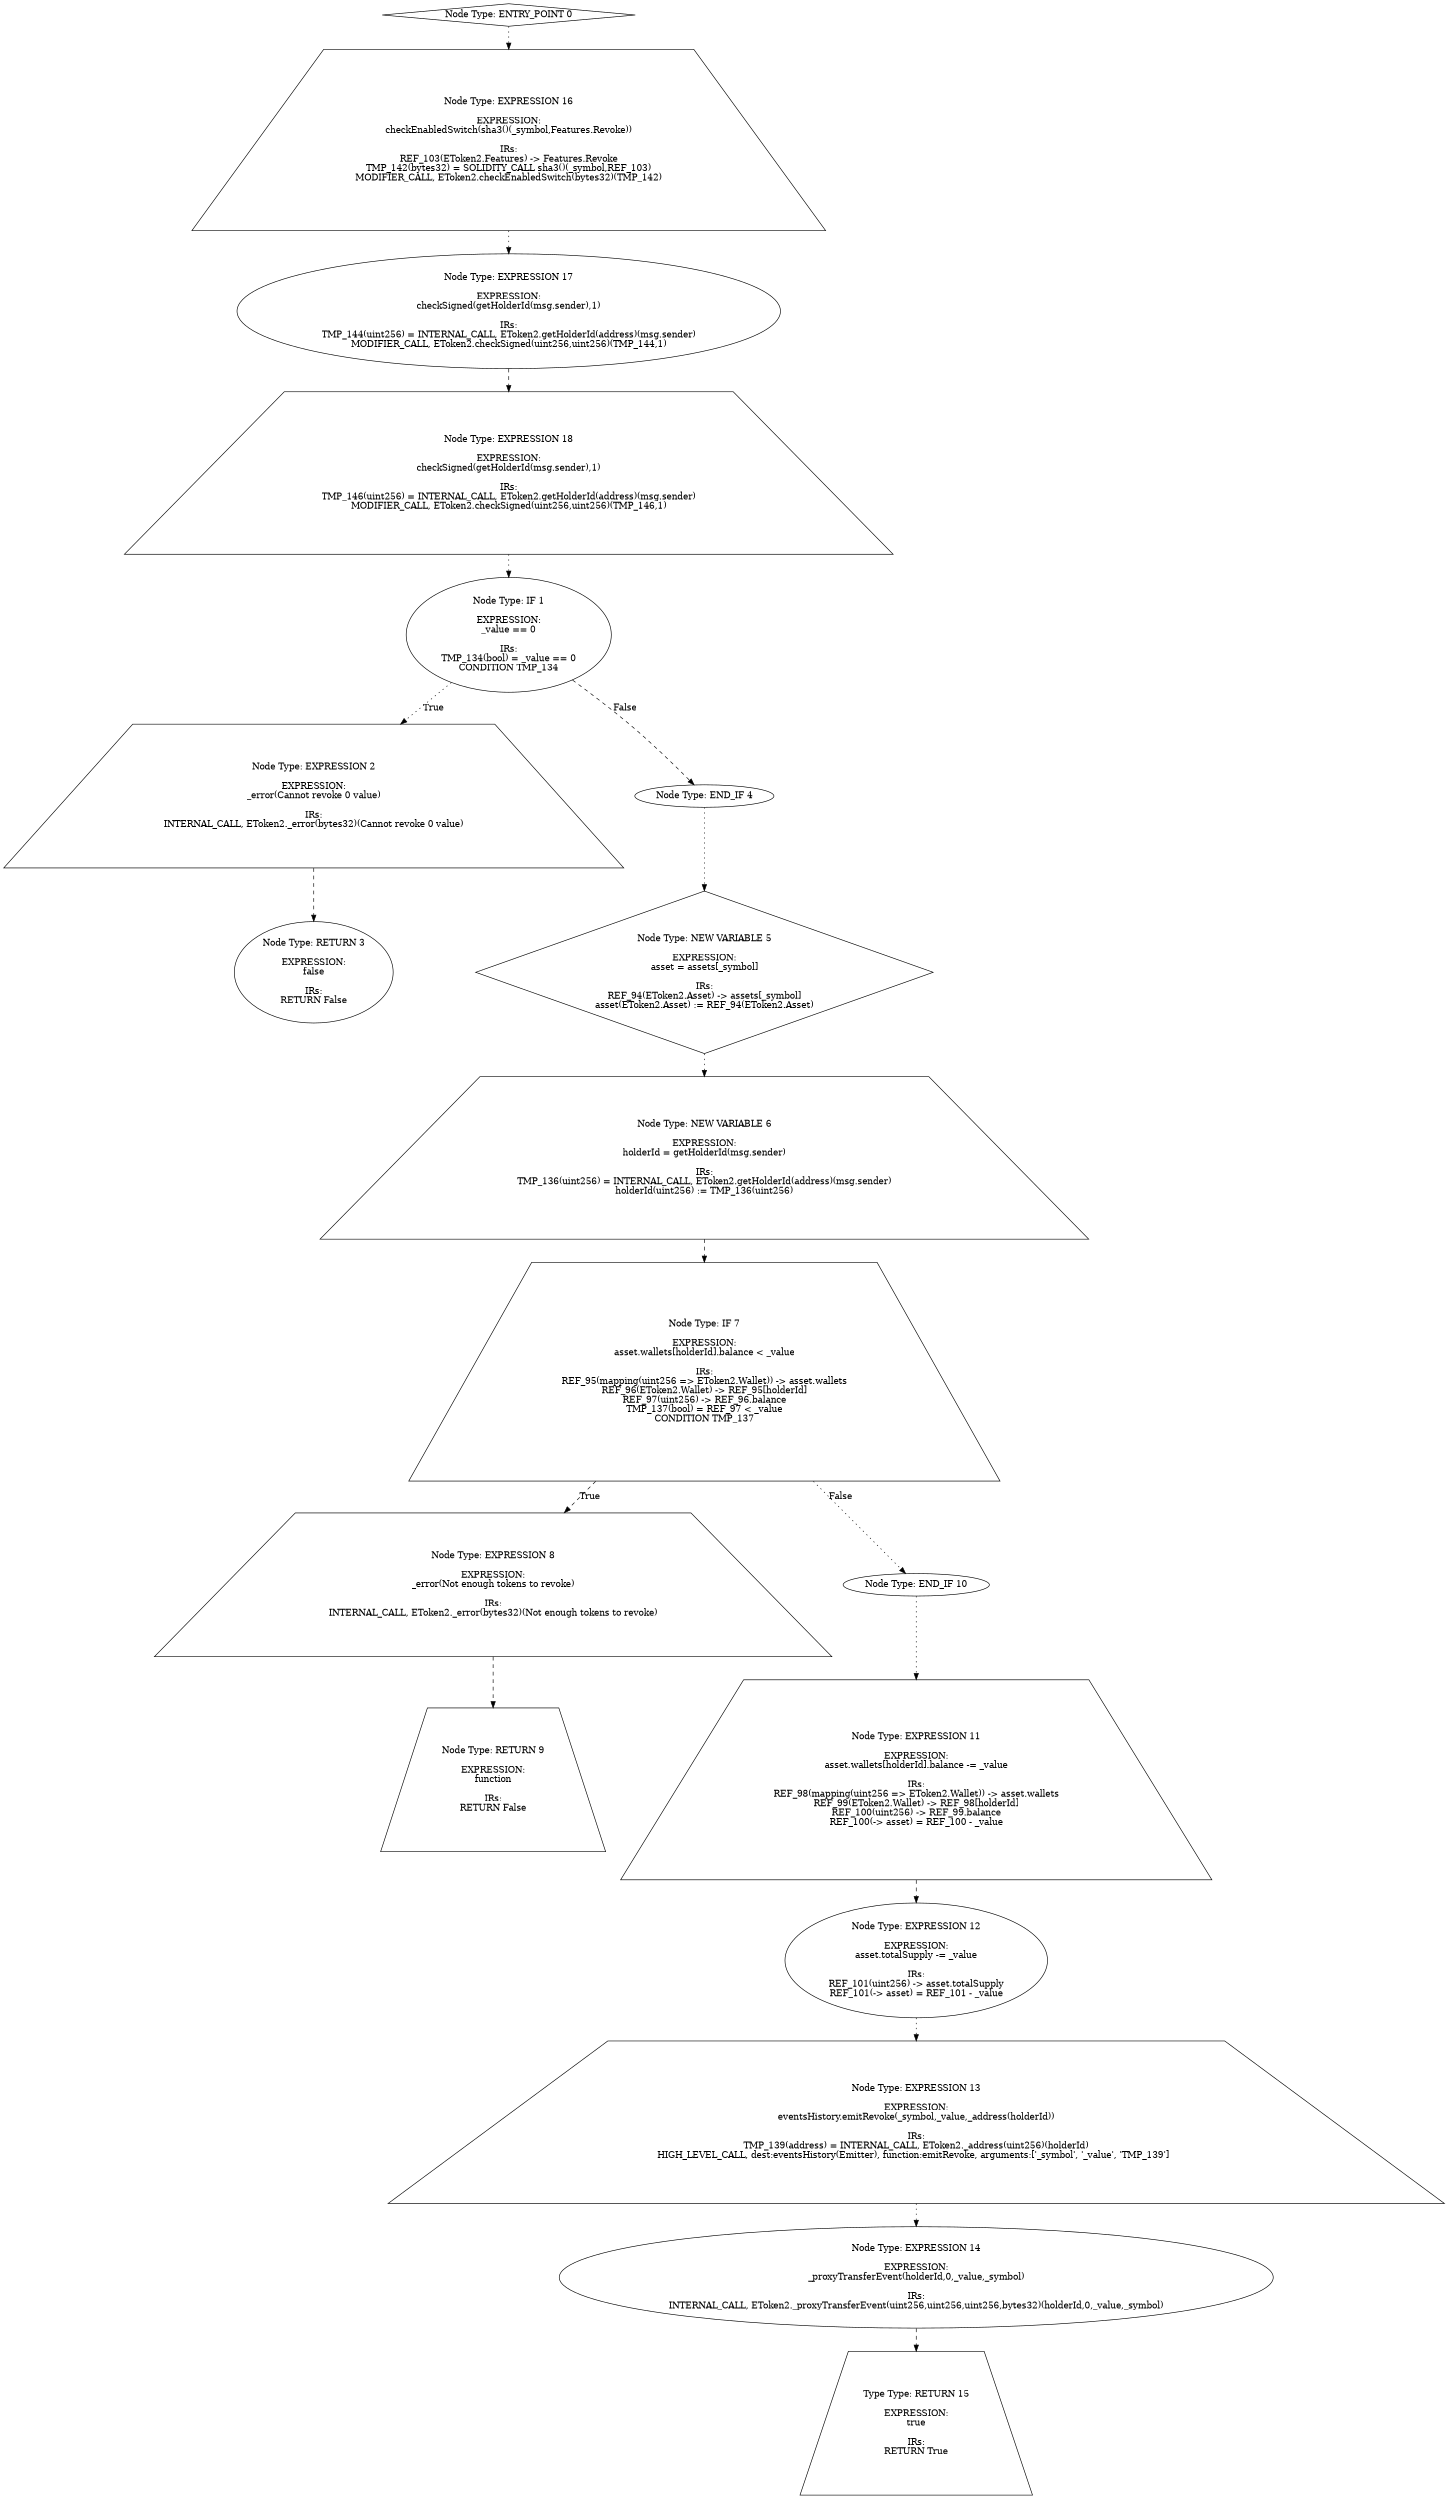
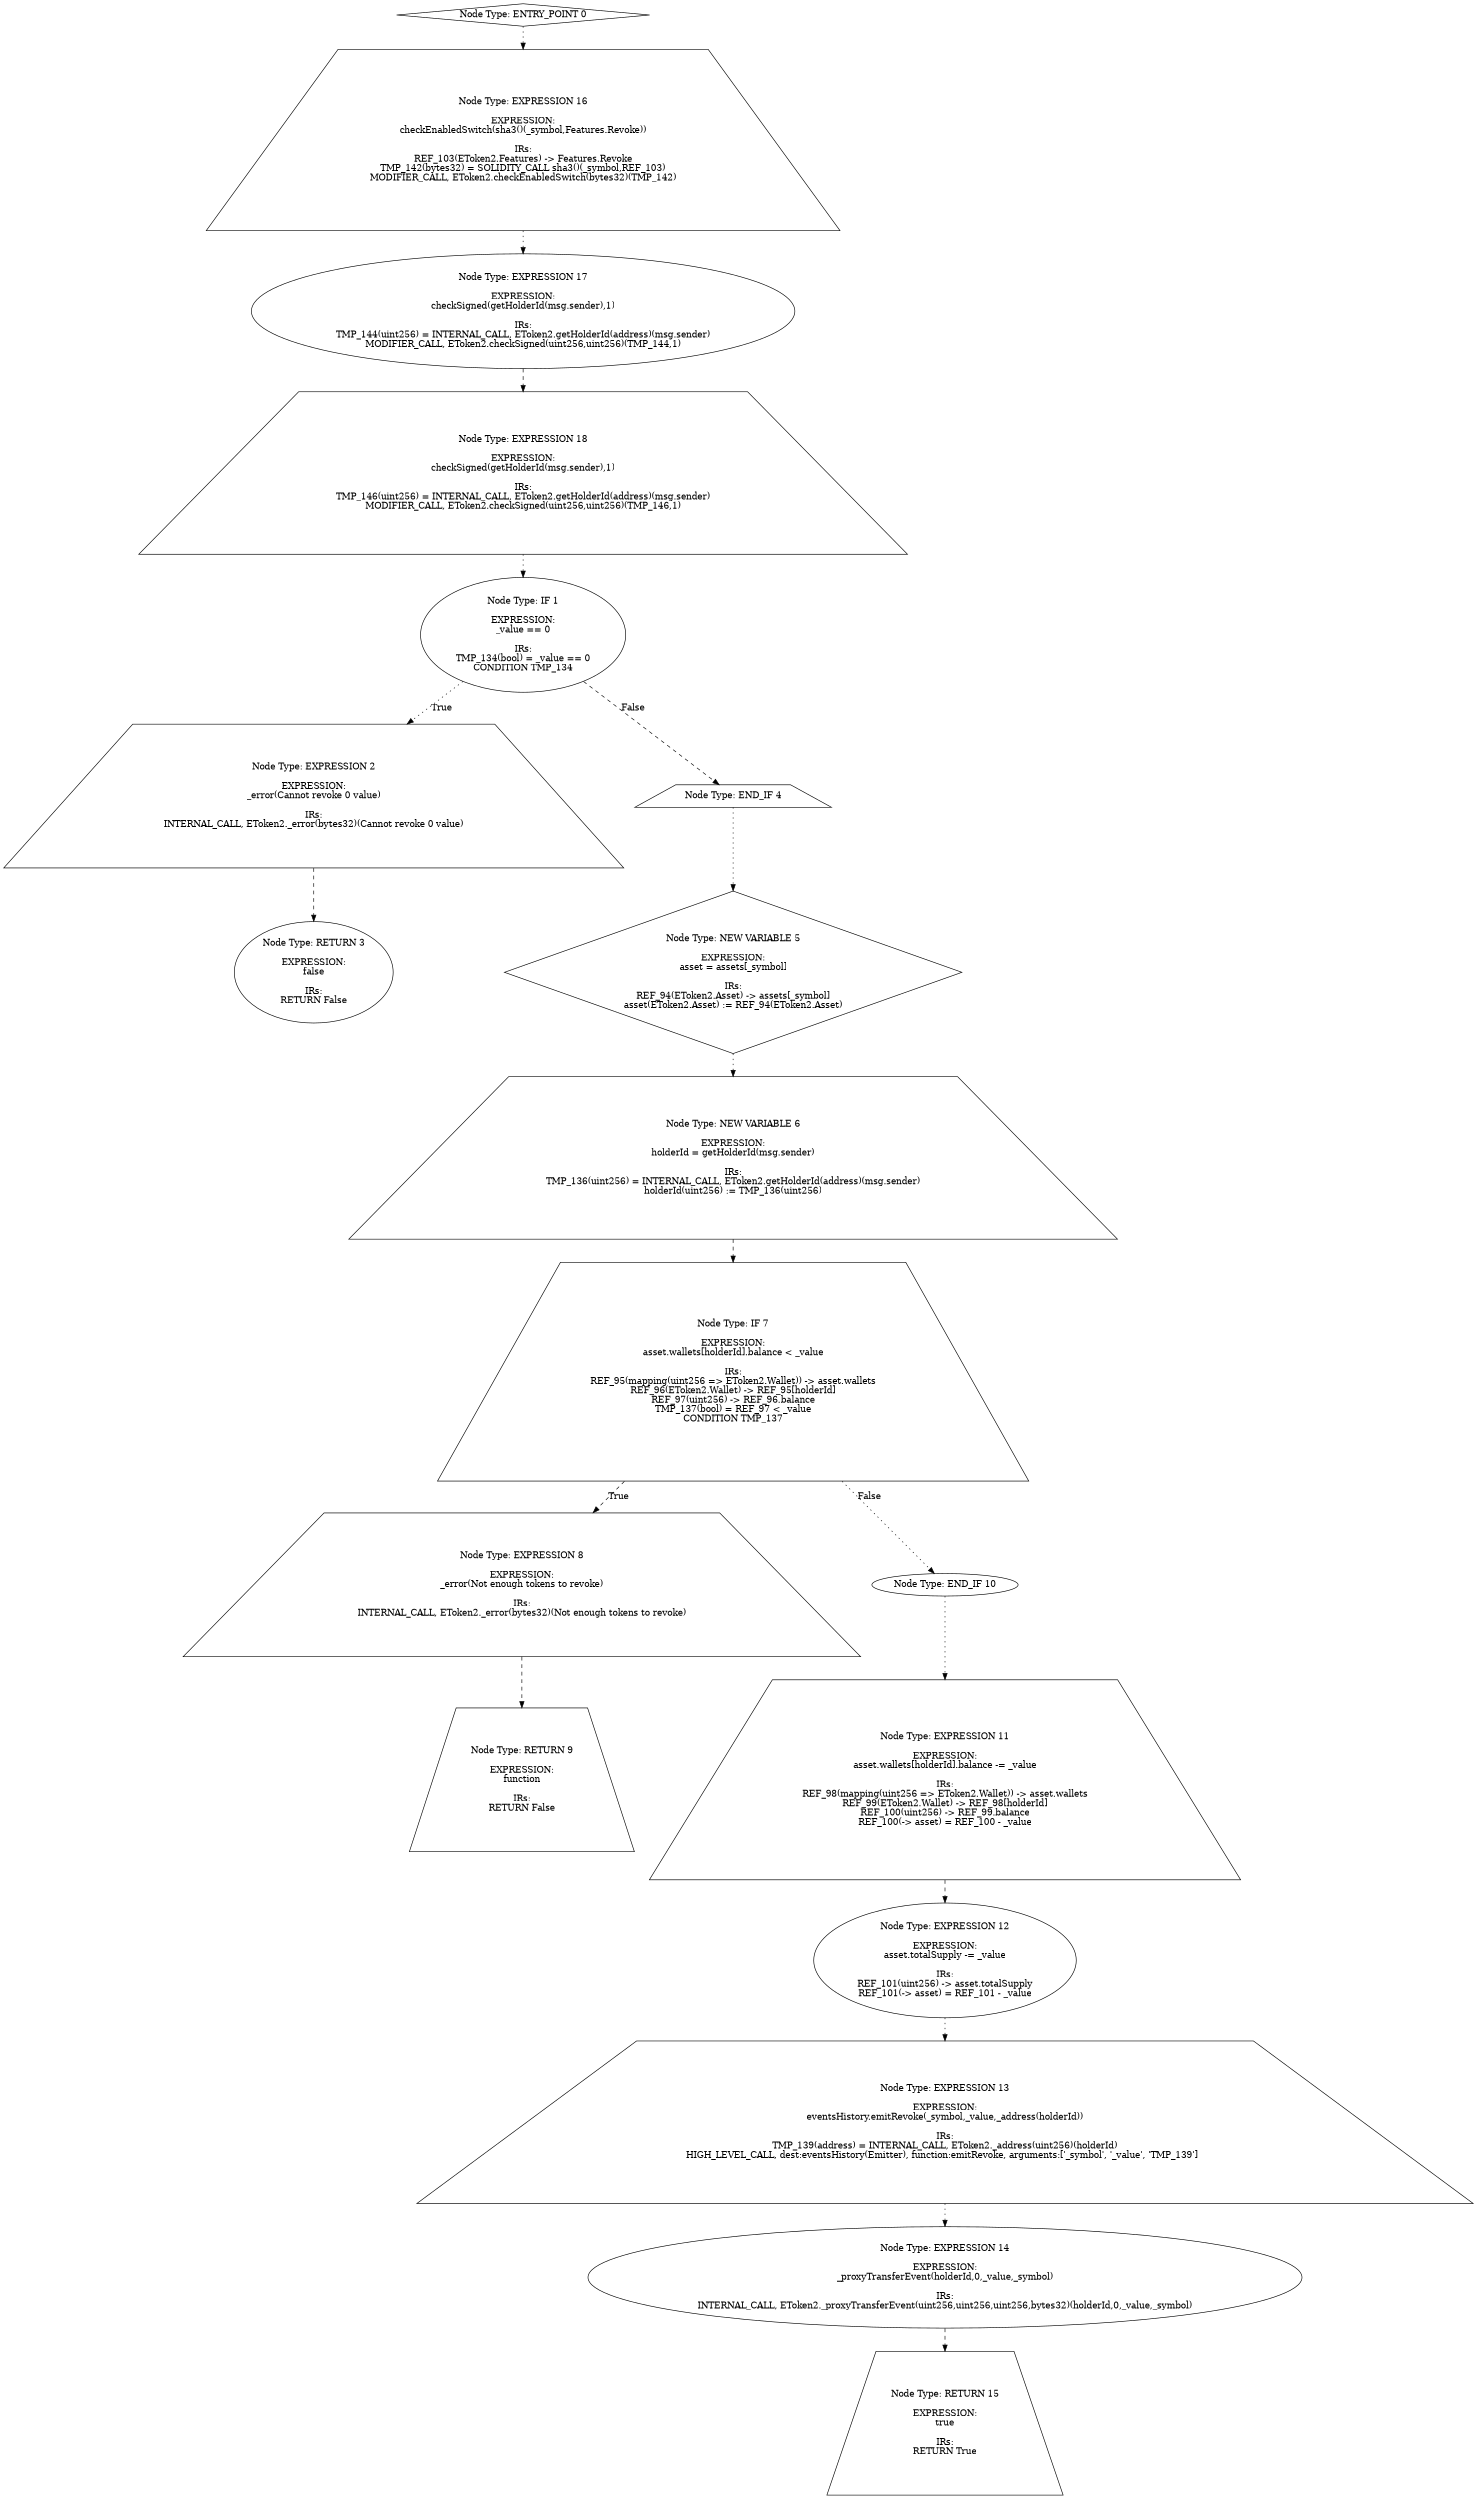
node "Node Type: END_IF 4": shape ellipse -> trapezium
node "Type Type: RETURN 15 EXPRESSION: true IRs: RETURN True": label "Type Type: RETURN 15 EXPRESSION: true IRs: RETURN True" -> "Node Type: RETURN 15 EXPRESSION: true IRs: RETURN True"
